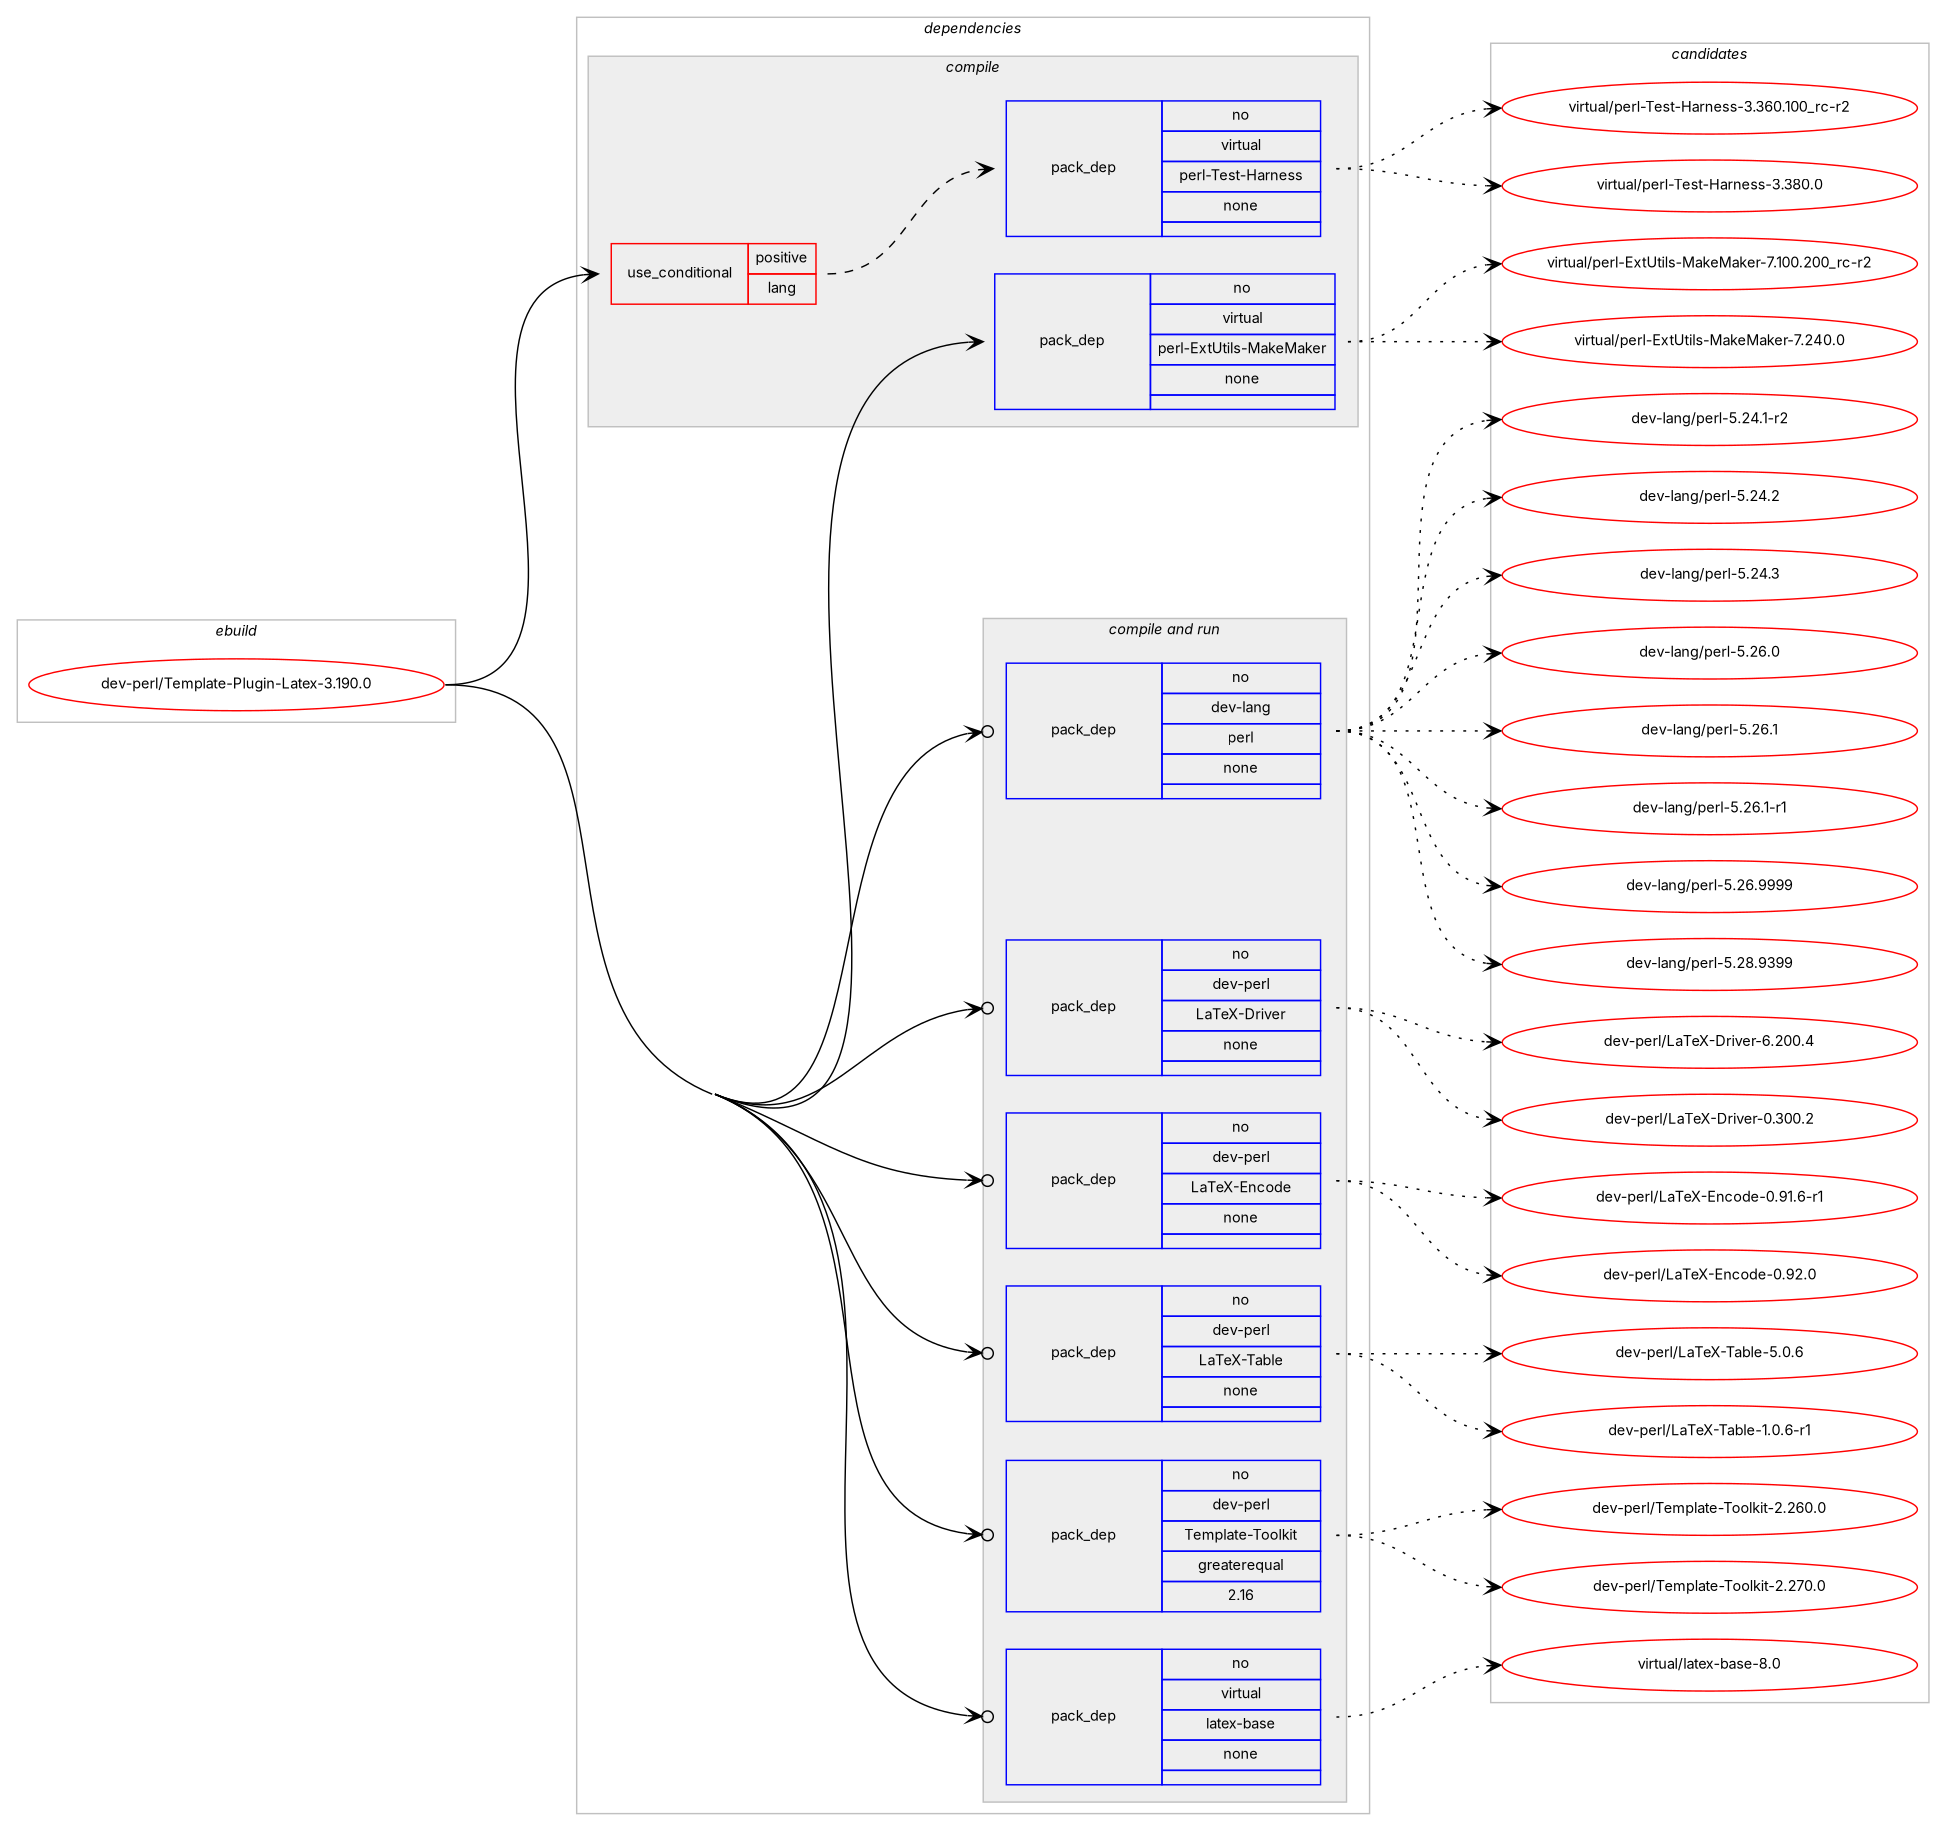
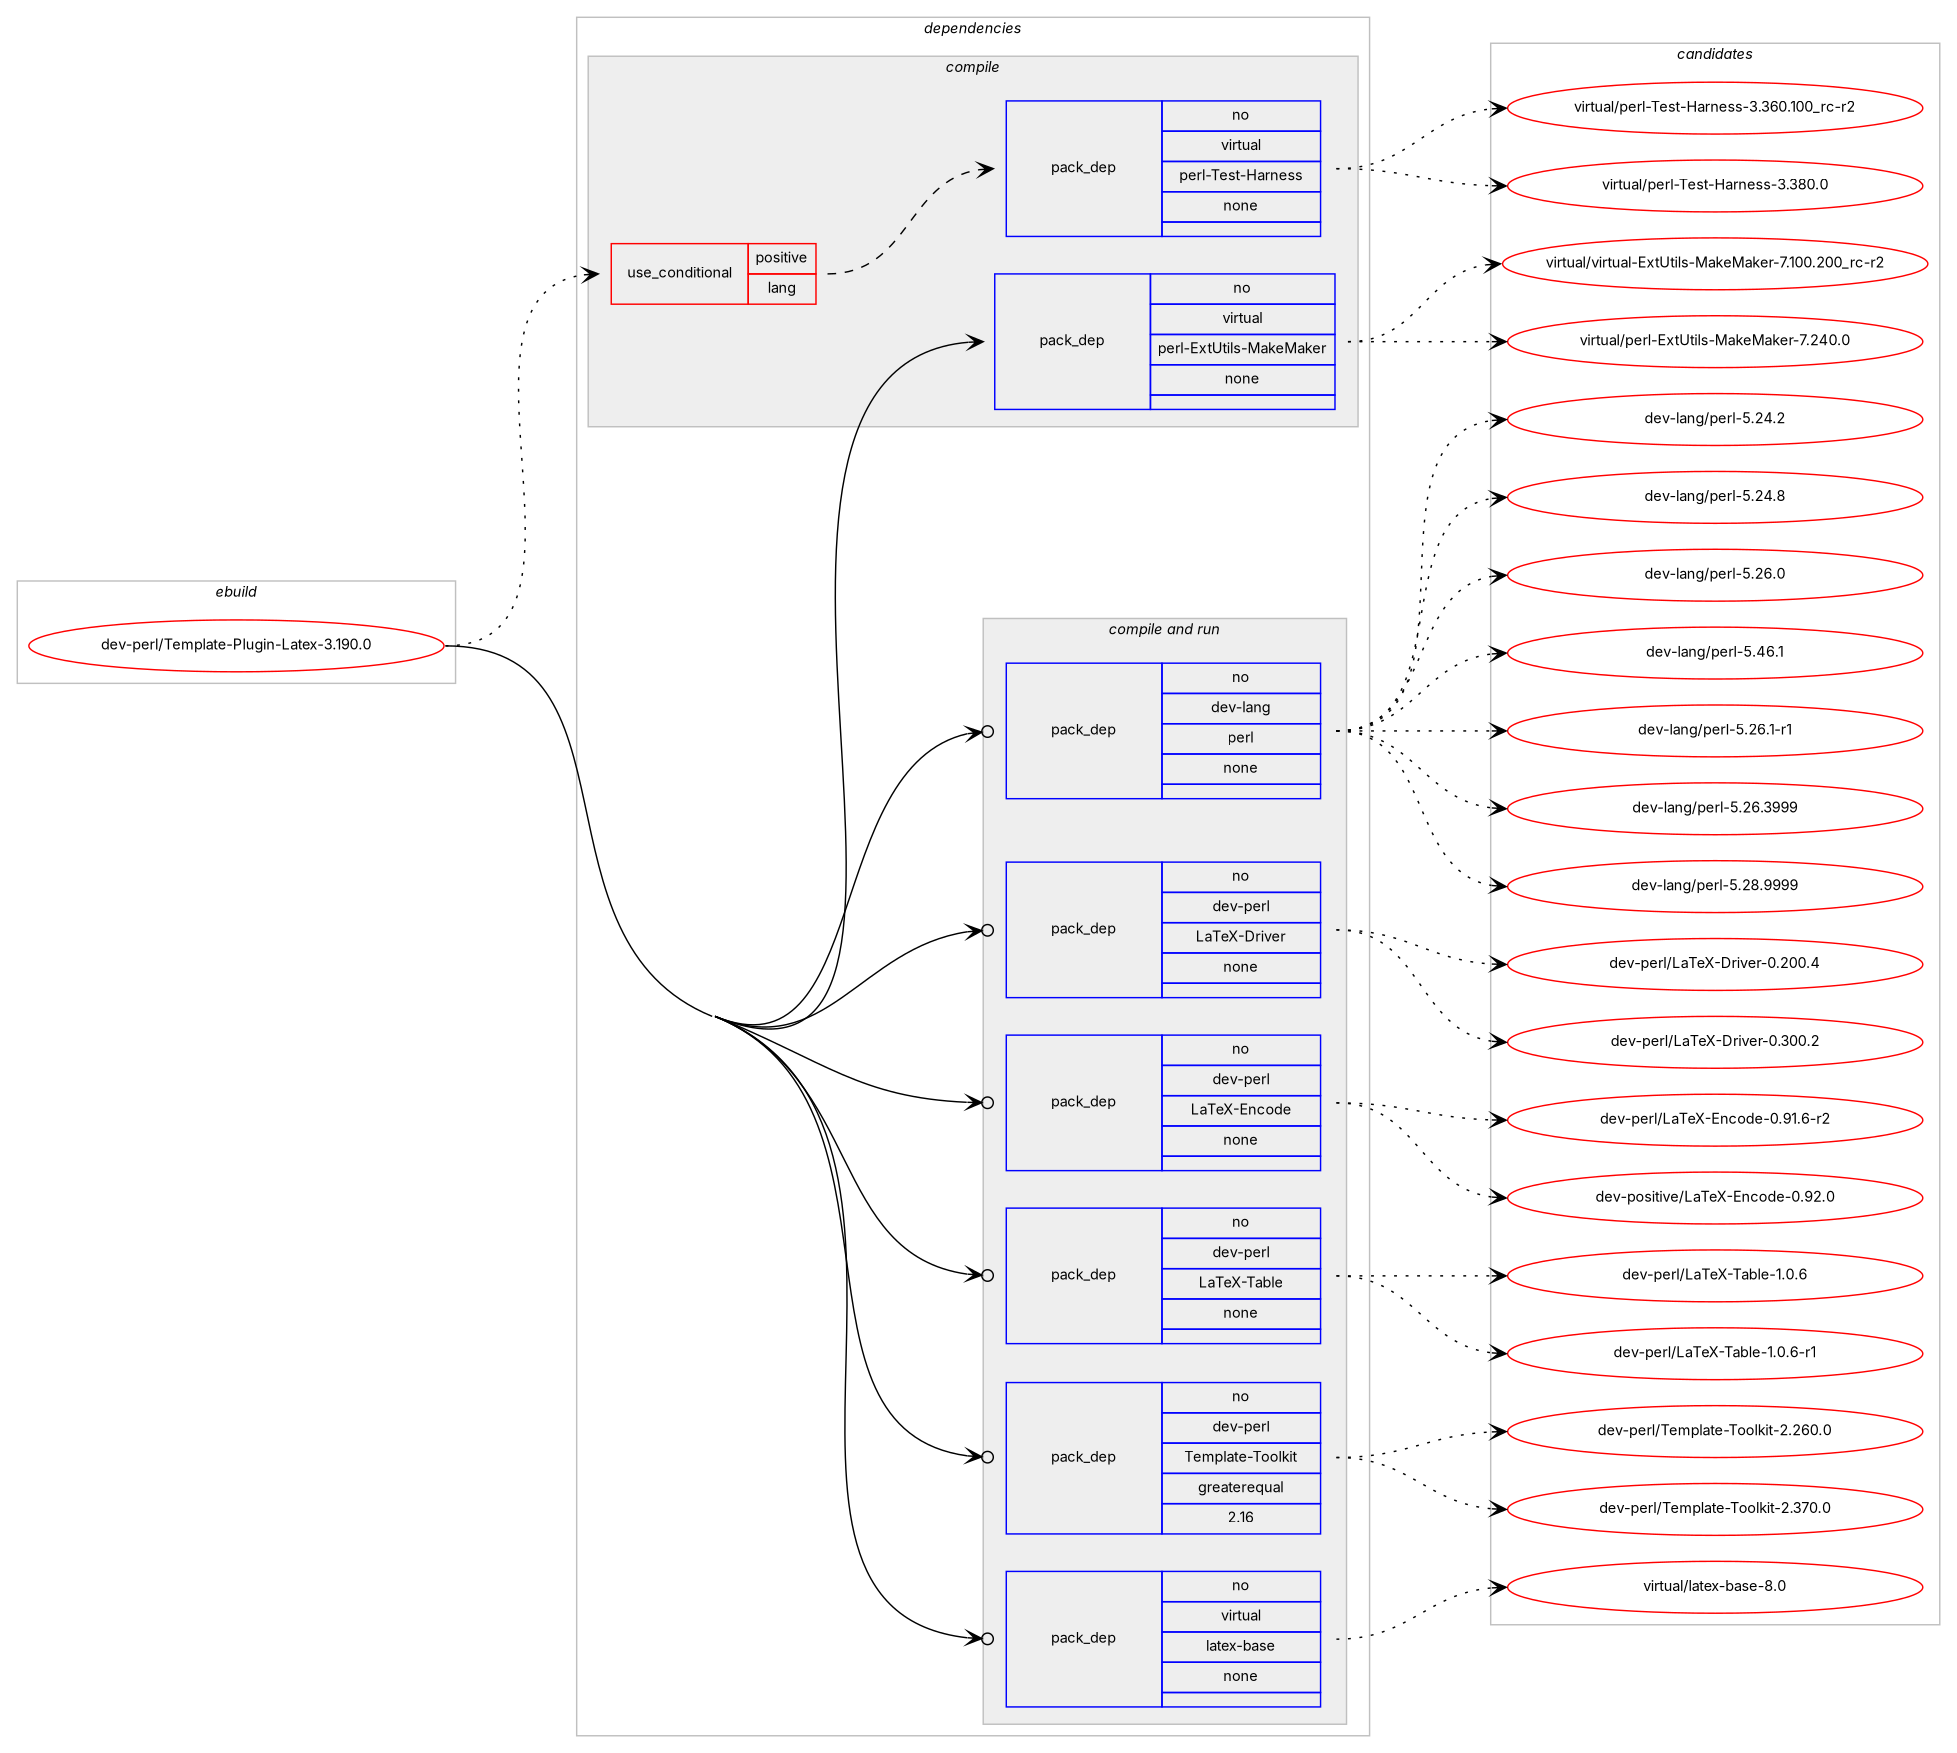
node "virtual/perl-ExtUtils-MakeMaker-7.100.200_rc-r2": label "virtual/perl-ExtUtils-MakeMaker-7.100.200_rc-r2" -> "virtual/virtual-ExtUtils-MakeMaker-7.100.200_rc-r2"
node "dev-lang/perl-5.24.1-r2": removed
edge "dev-perl/Template-Plugin-Latex-3.190.0" -> "use_conditional": style solid -> dotted
node "dev-lang/perl-5.24.3": label "dev-lang/perl-5.24.3" -> "dev-lang/perl-5.24.8"
node "dev-lang/perl-5.26.1": label "dev-lang/perl-5.26.1" -> "dev-lang/perl-5.46.1"
node "dev-lang/perl-5.26.9999": label "dev-lang/perl-5.26.9999" -> "dev-lang/perl-5.26.3999"
node "dev-lang/perl-5.28.9399": label "dev-lang/perl-5.28.9399" -> "dev-lang/perl-5.28.9999"
node "dev-perl/LaTeX-Driver-6.200.4": label "dev-perl/LaTeX-Driver-6.200.4" -> "dev-perl/LaTeX-Driver-0.200.4"
node "dev-perl/LaTeX-Encode-0.91.6-r1": label "dev-perl/LaTeX-Encode-0.91.6-r1" -> "dev-perl/LaTeX-Encode-0.91.6-r2"
node "dev-perl/LaTeX-Encode-0.92.0": label "dev-perl/LaTeX-Encode-0.92.0" -> "dev-positive/LaTeX-Encode-0.92.0"
node "dev-perl/LaTeX-Table-5.0.6": label "dev-perl/LaTeX-Table-5.0.6" -> "dev-perl/LaTeX-Table-1.0.6"
node "dev-perl/Template-Toolkit-2.270.0": label "dev-perl/Template-Toolkit-2.270.0" -> "dev-perl/Template-Toolkit-2.370.0"
